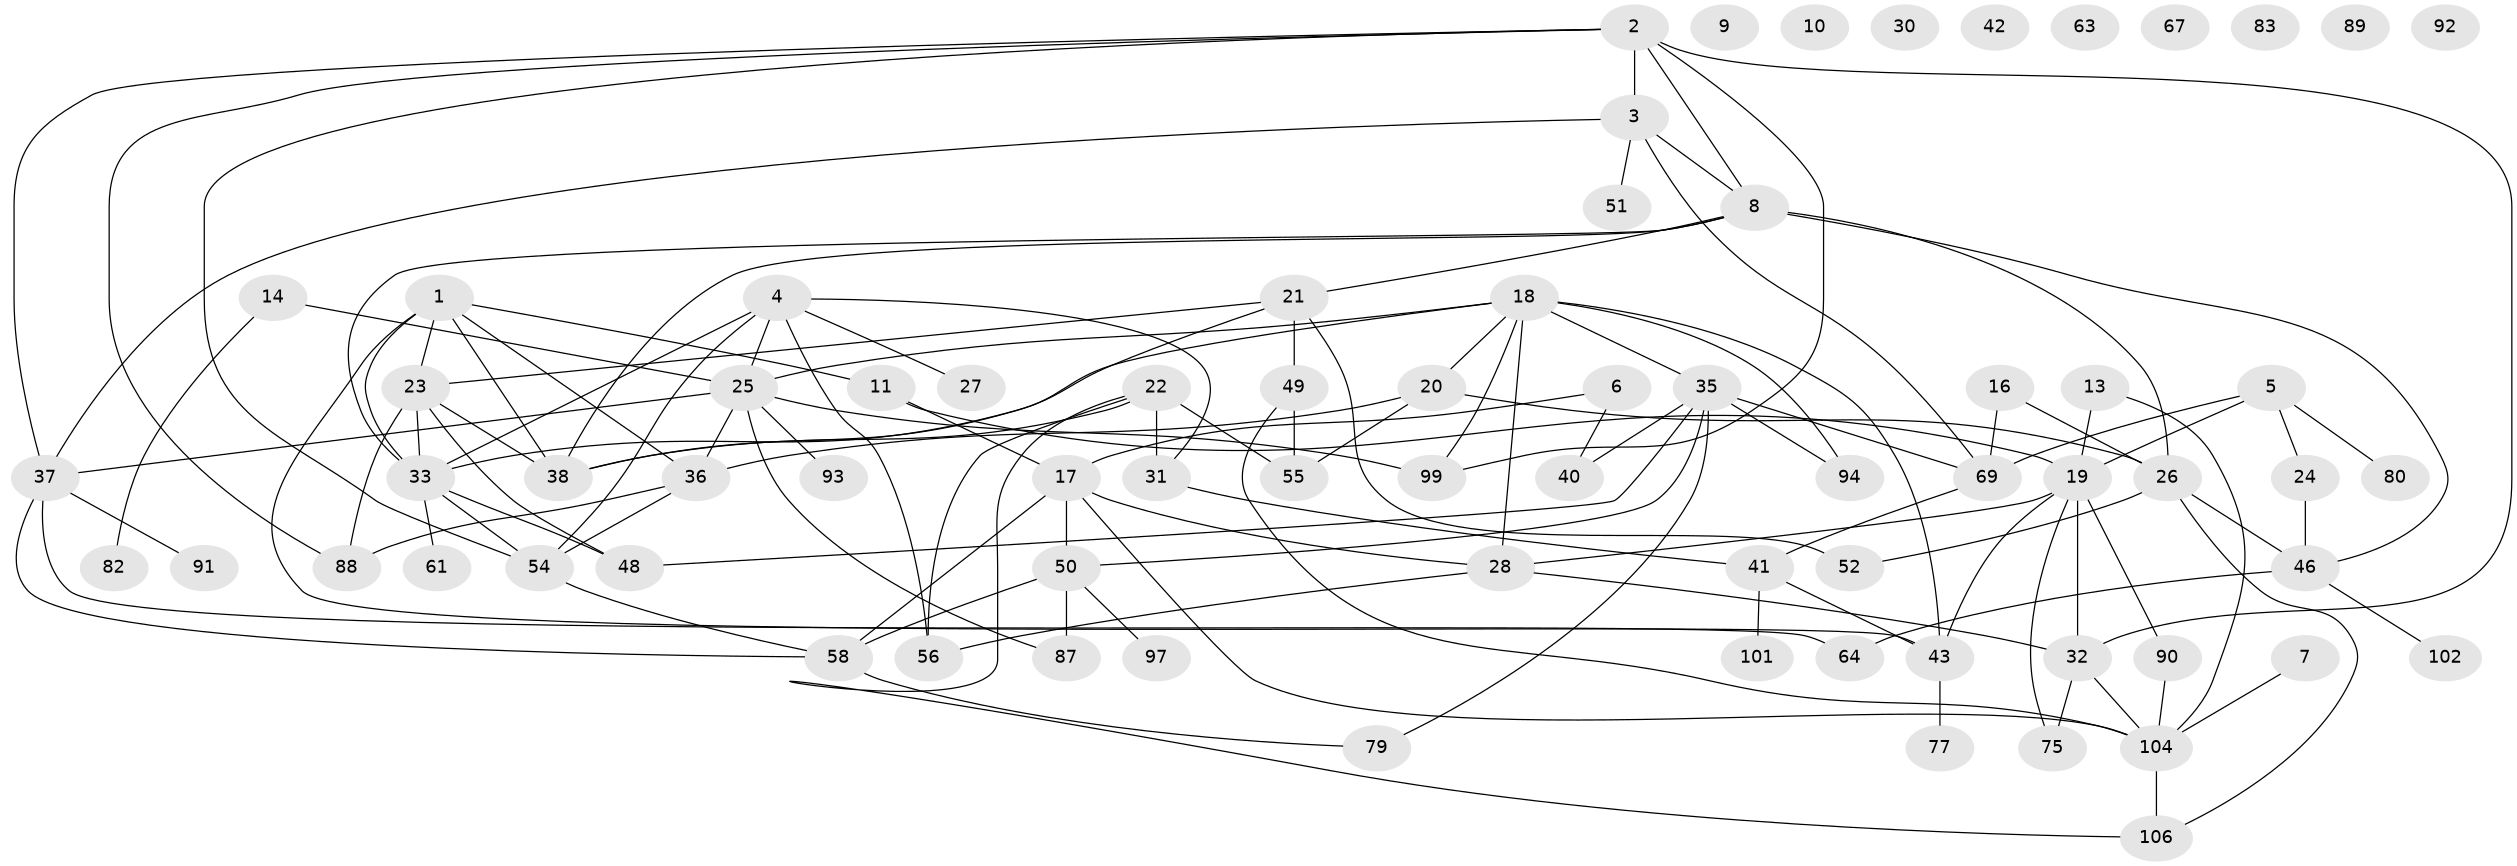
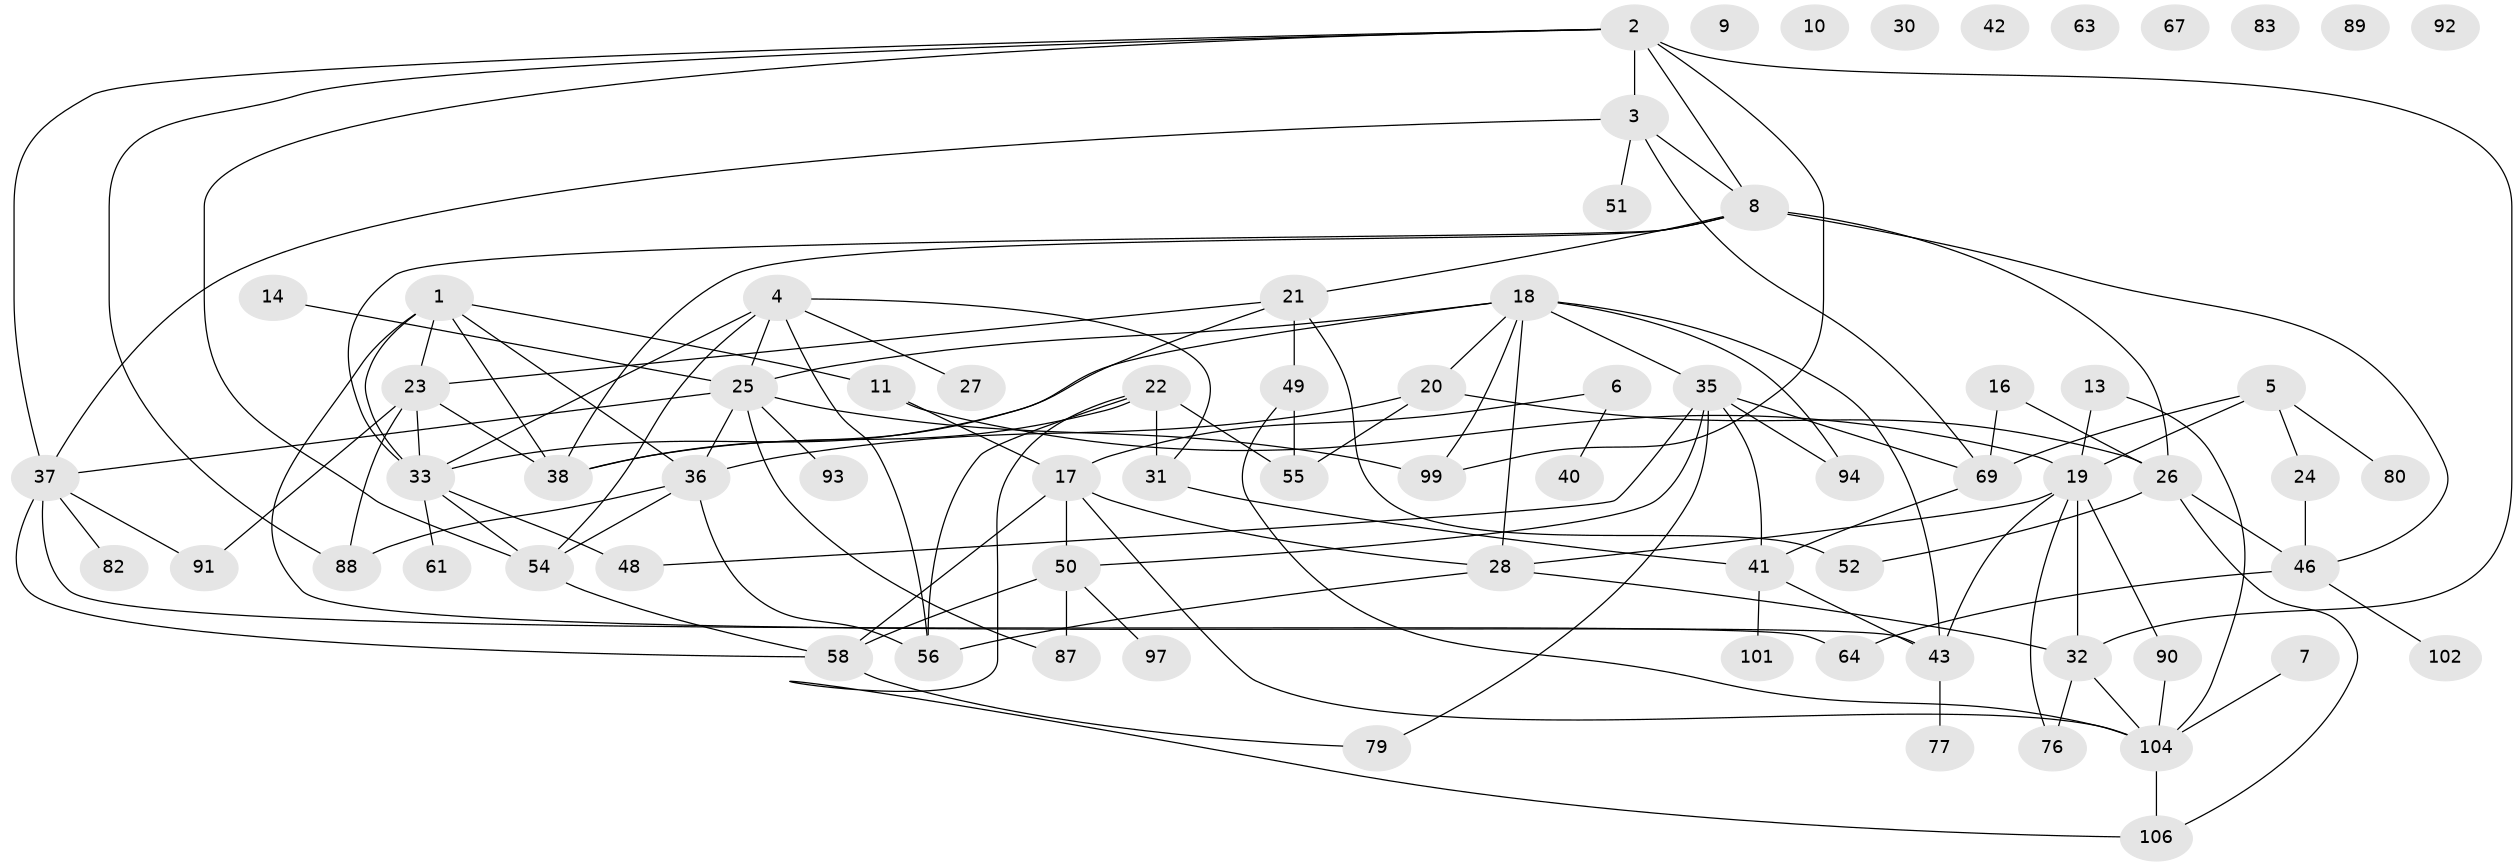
edge "14" -- "82": now "37" -- "82"
edge "35" -- "40": now "35" -- "41"
edge "23" -- "48": now "23" -- "91"
edge "36" -- "56": added
node "75": label "75" -> "76"
